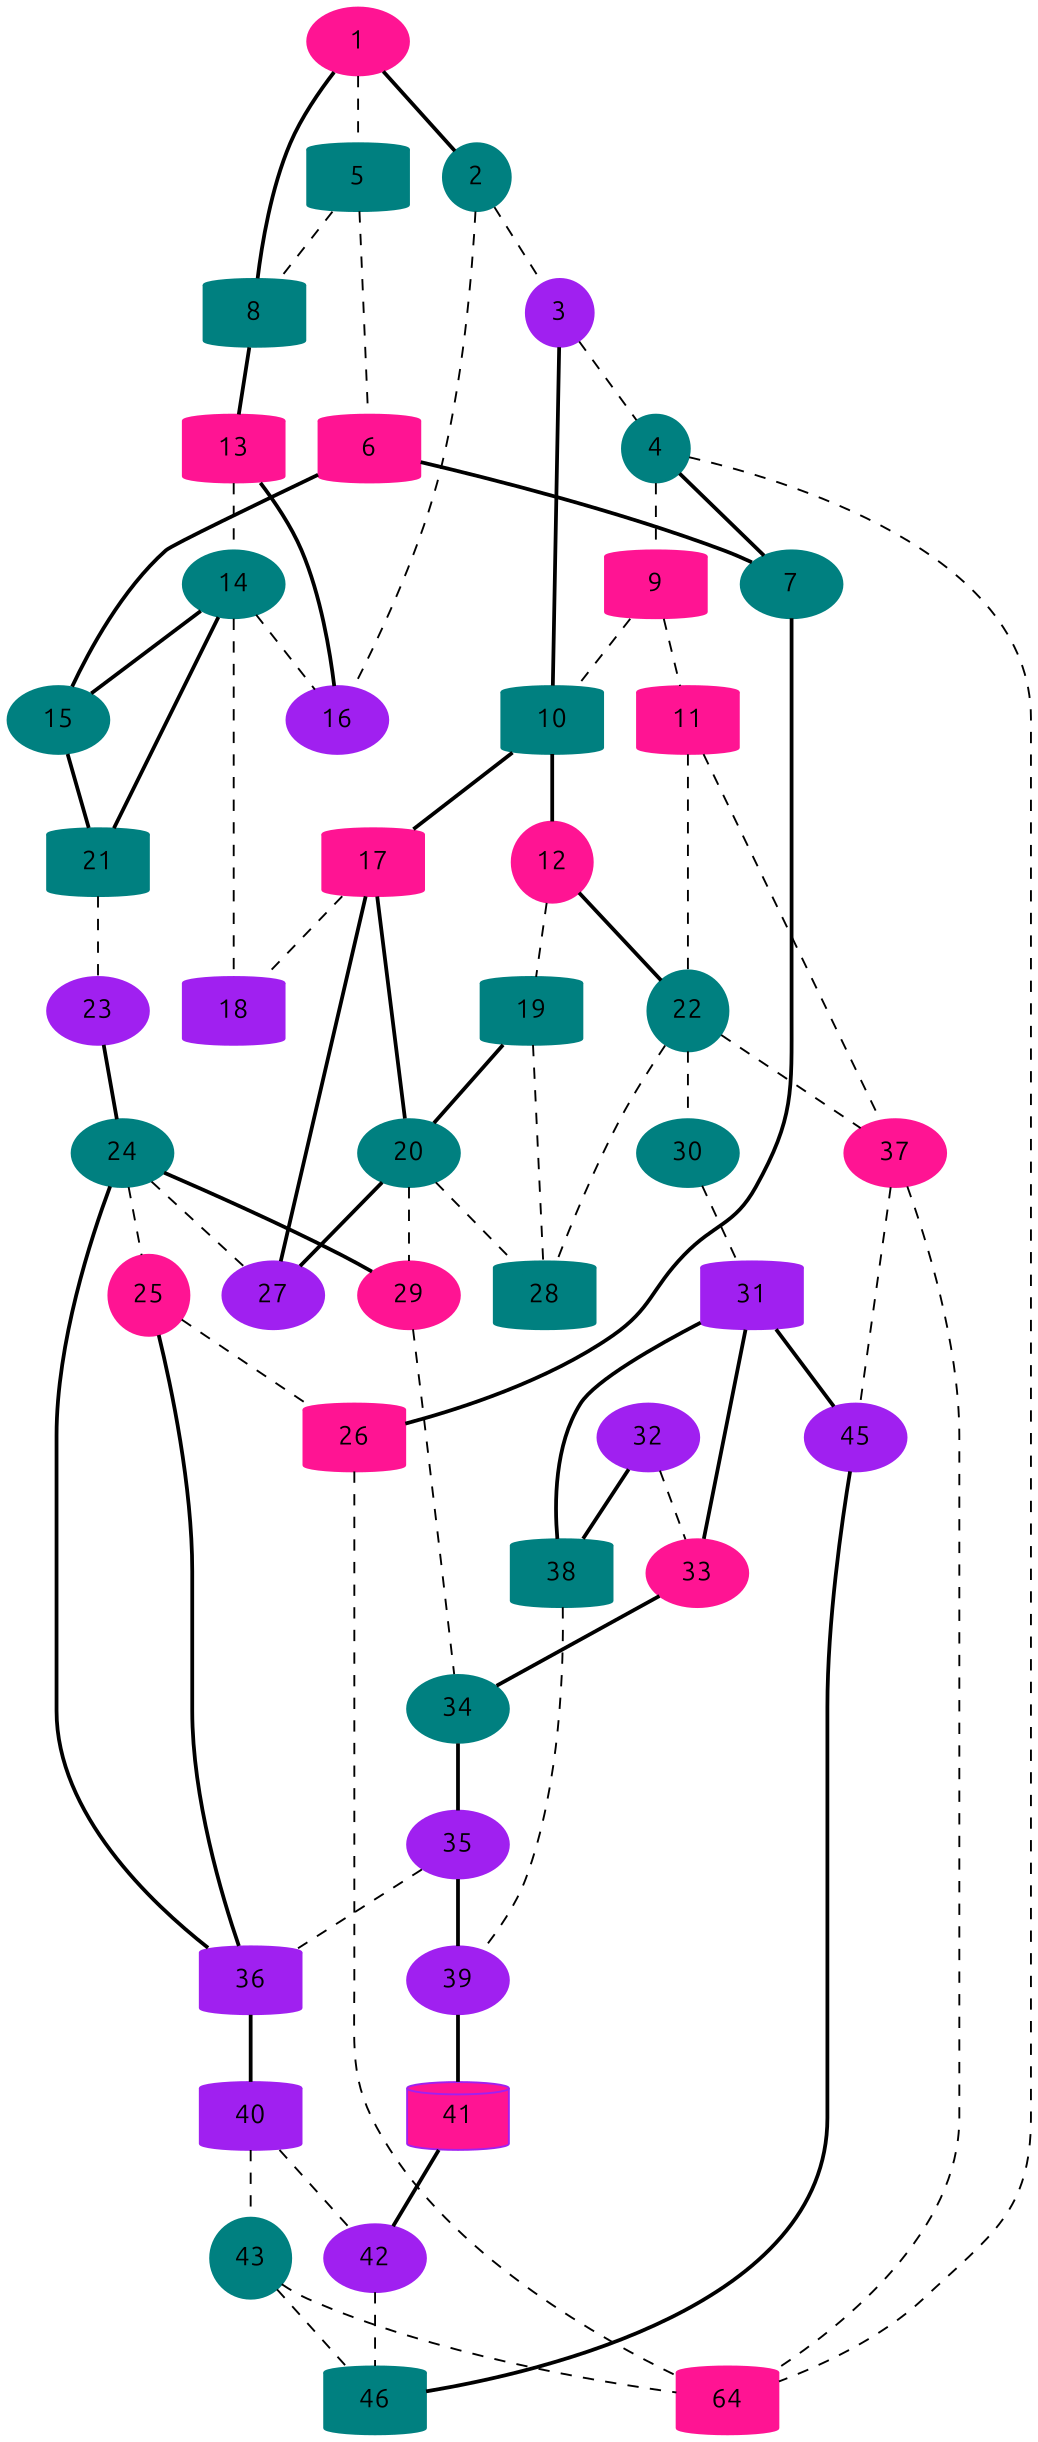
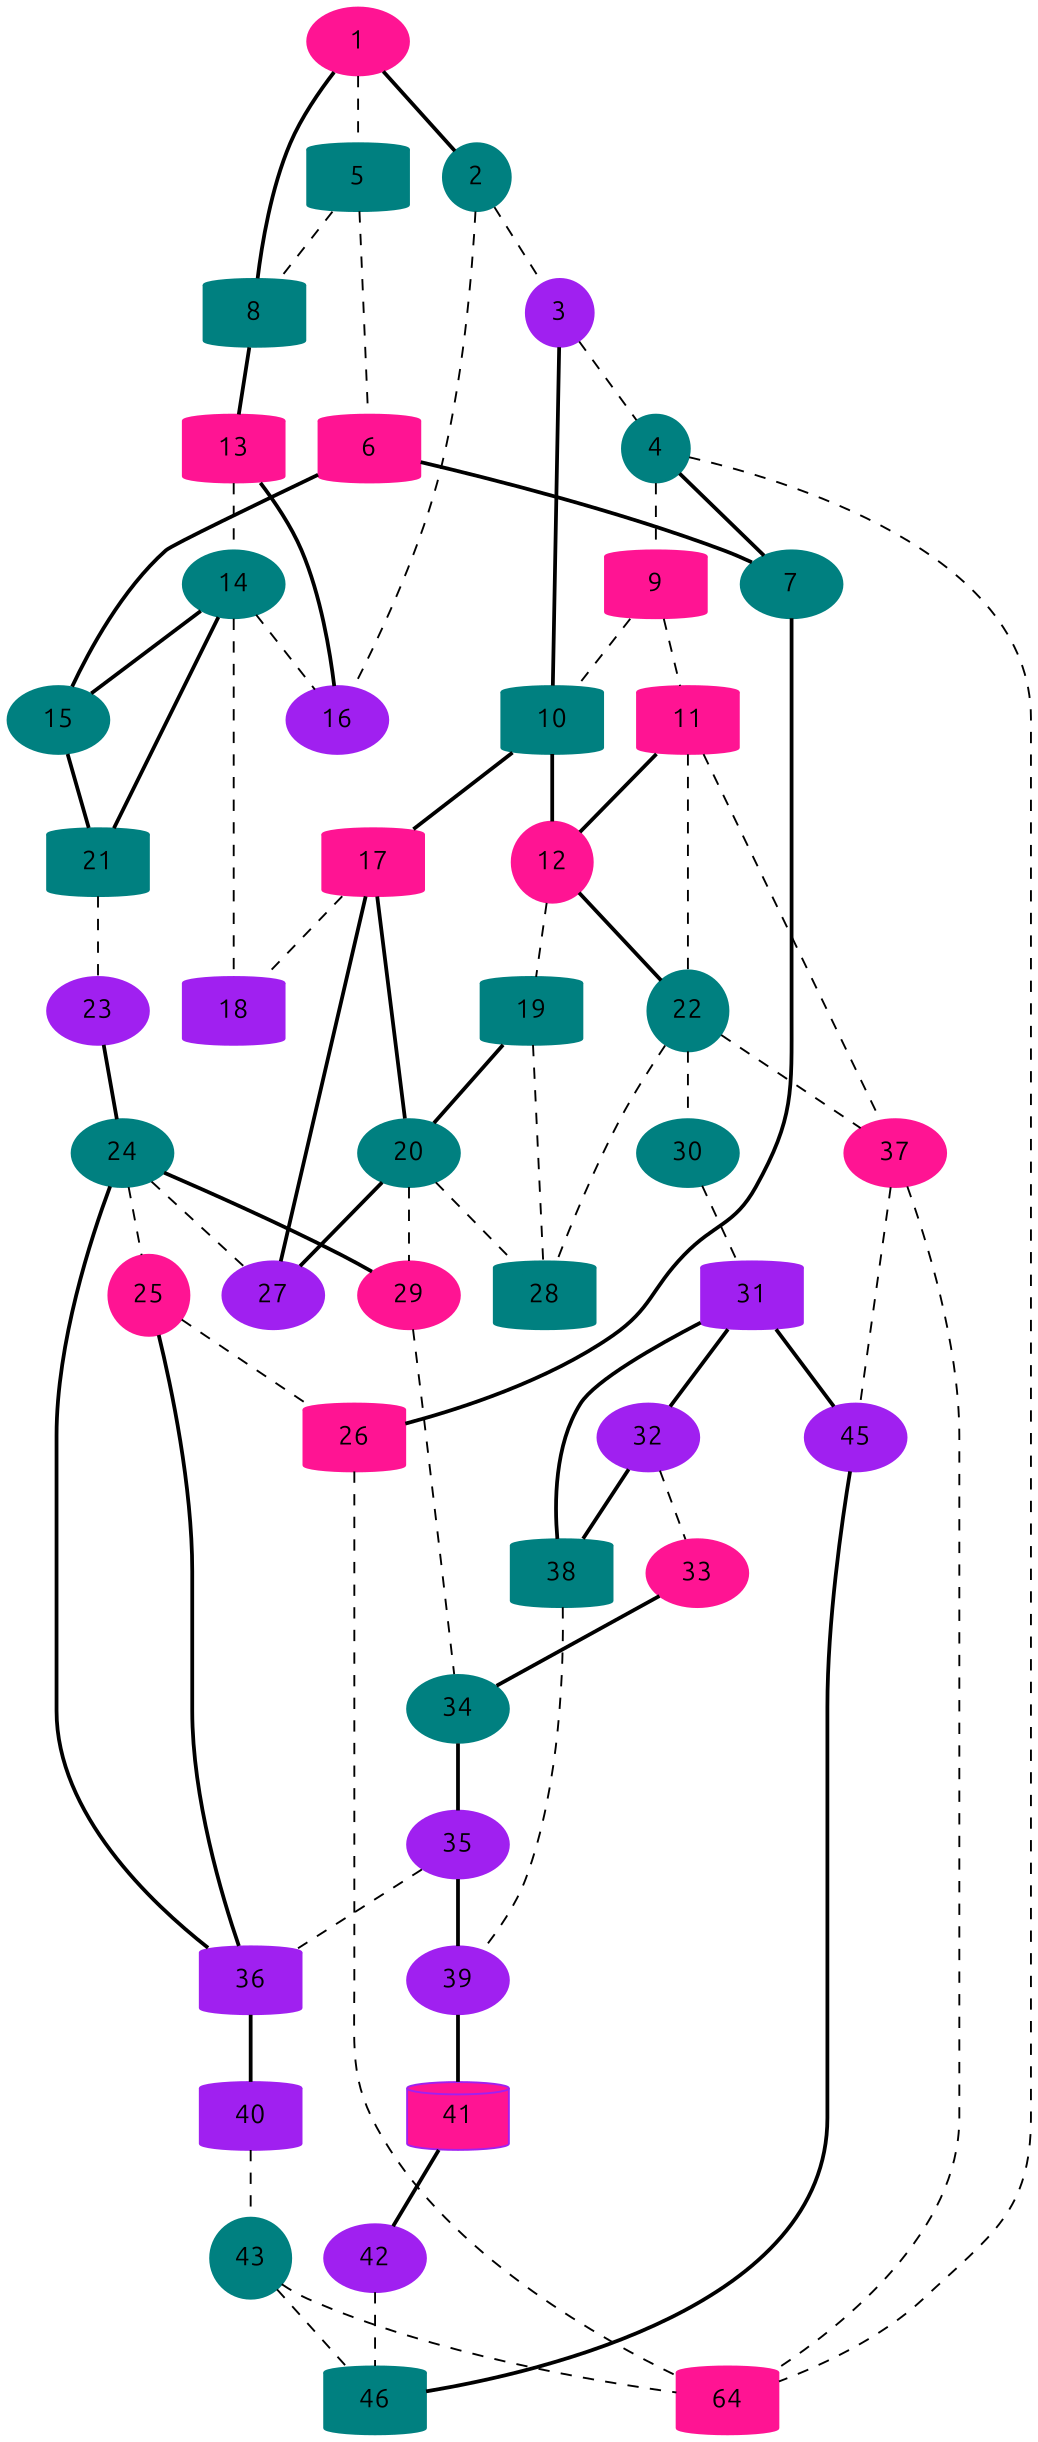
edge "11" -- "12": added
edge "31" -- "33": now "31" -- "32"
edge "40" -- "42": removed
